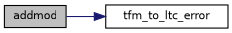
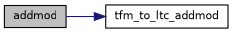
node "tfm_to_ltc_error": label "tfm_to_ltc_error" -> "tfm_to_ltc_addmod"
